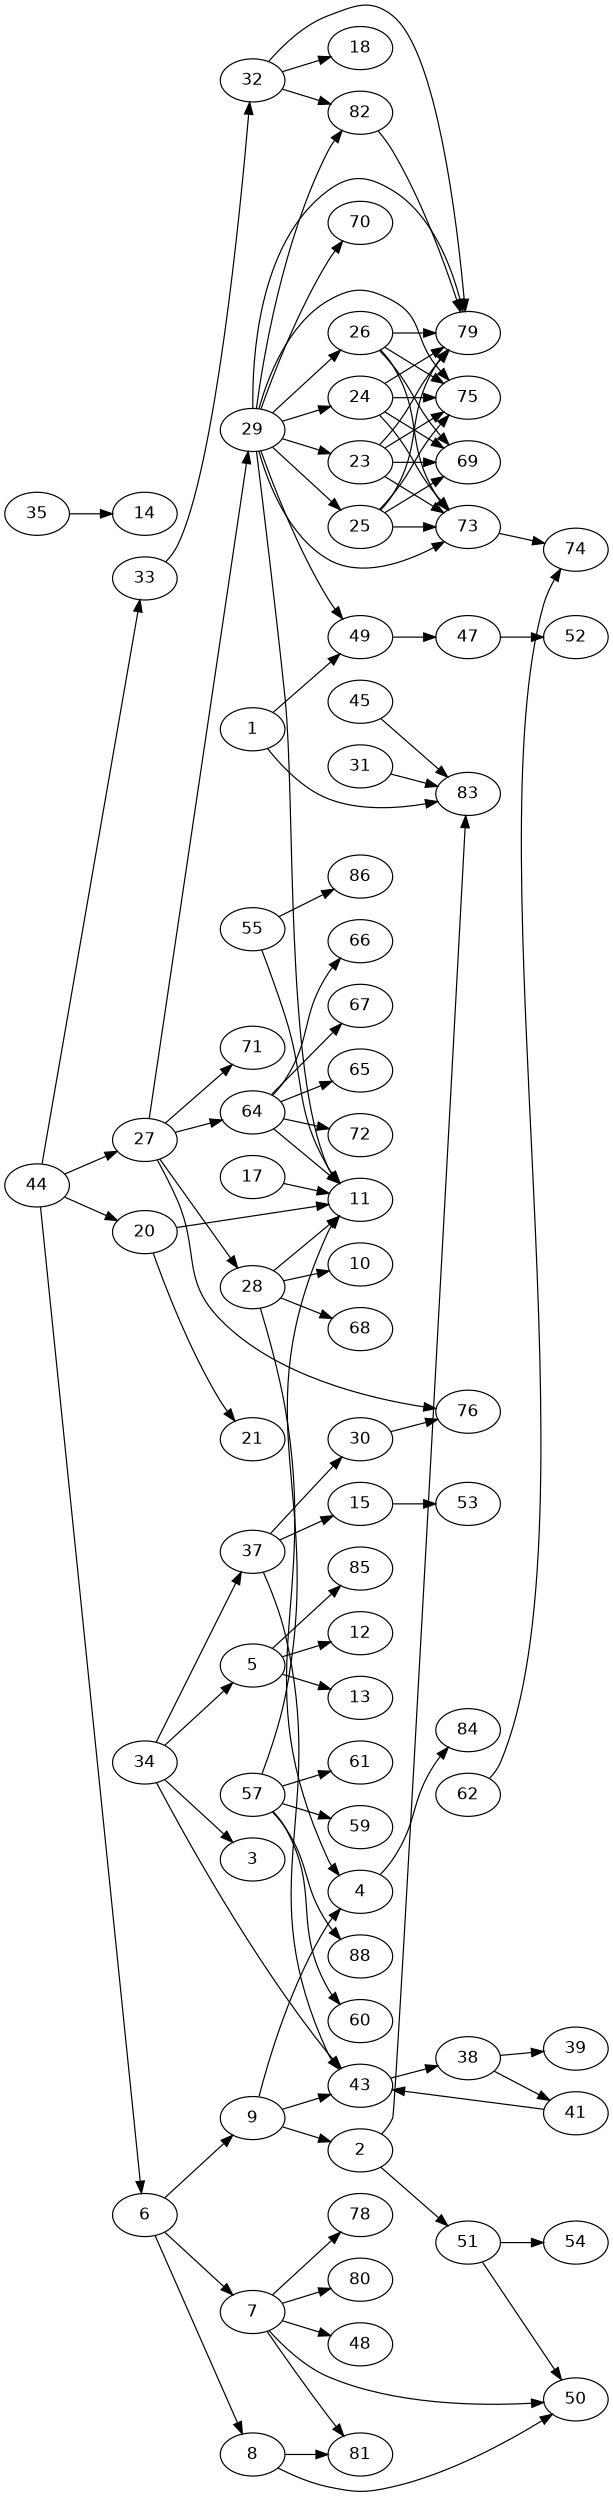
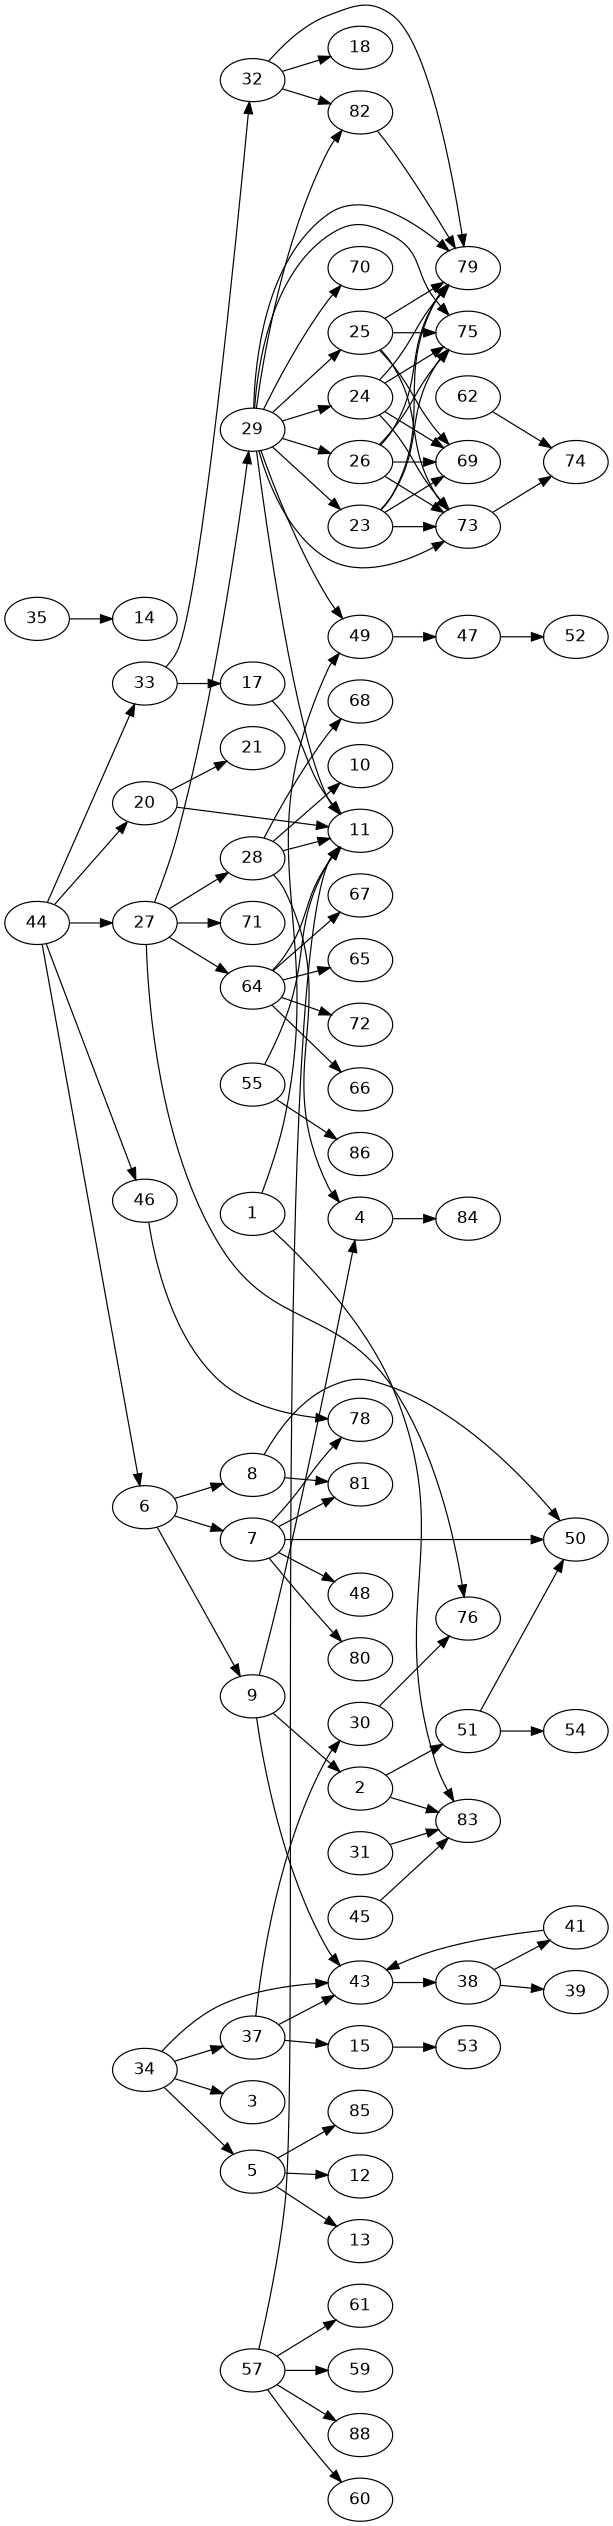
edge "33" -> "17": added
node "46": added
